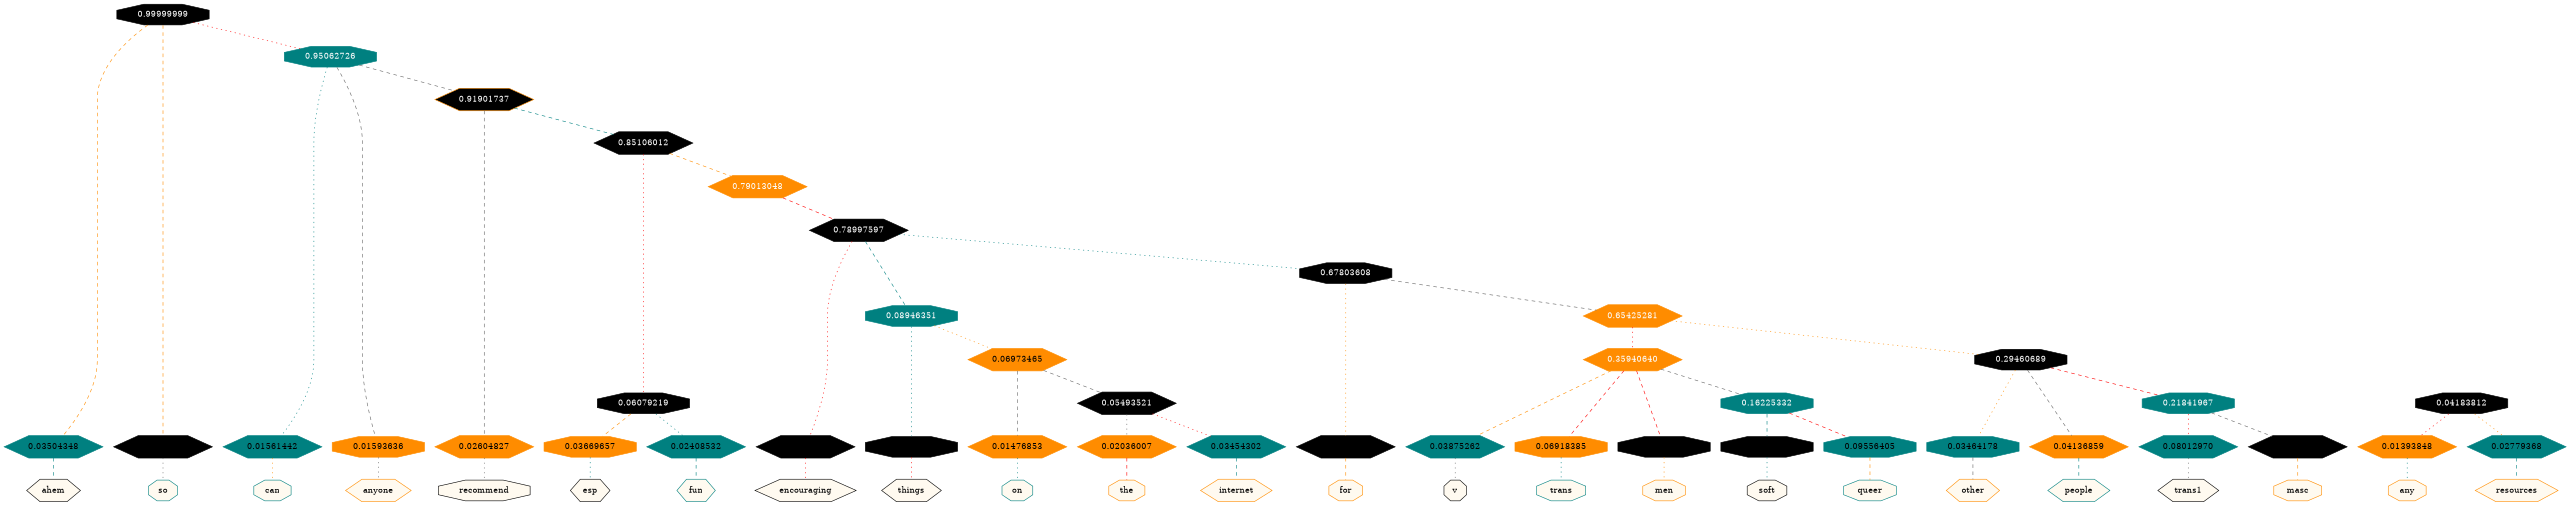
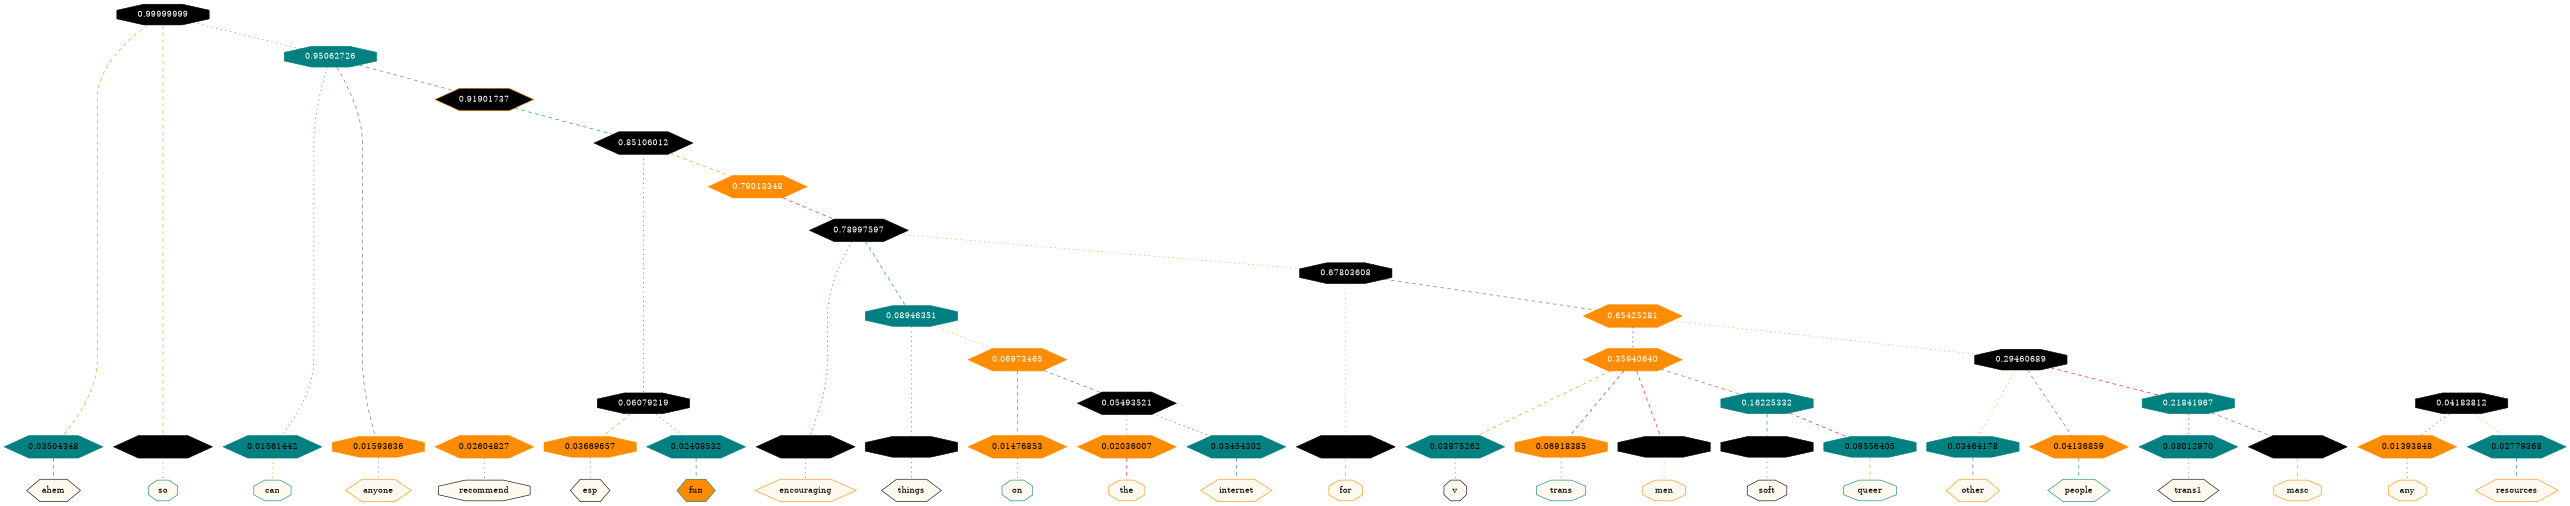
edge "0.99999999" -- "0.95062726": color red -> gray40
node "0.79013048": label "0.79013048" -> "0.79013348"
edge "0.78997597" -- "0.67803608": color teal -> darkorange
edge "0.91901737" -- "0.02604827": removed
node "0.06973465": fontcolor black -> grey99
node "fun": fillcolor floralwhite -> darkorange
node "encouraging": color black -> darkorange
